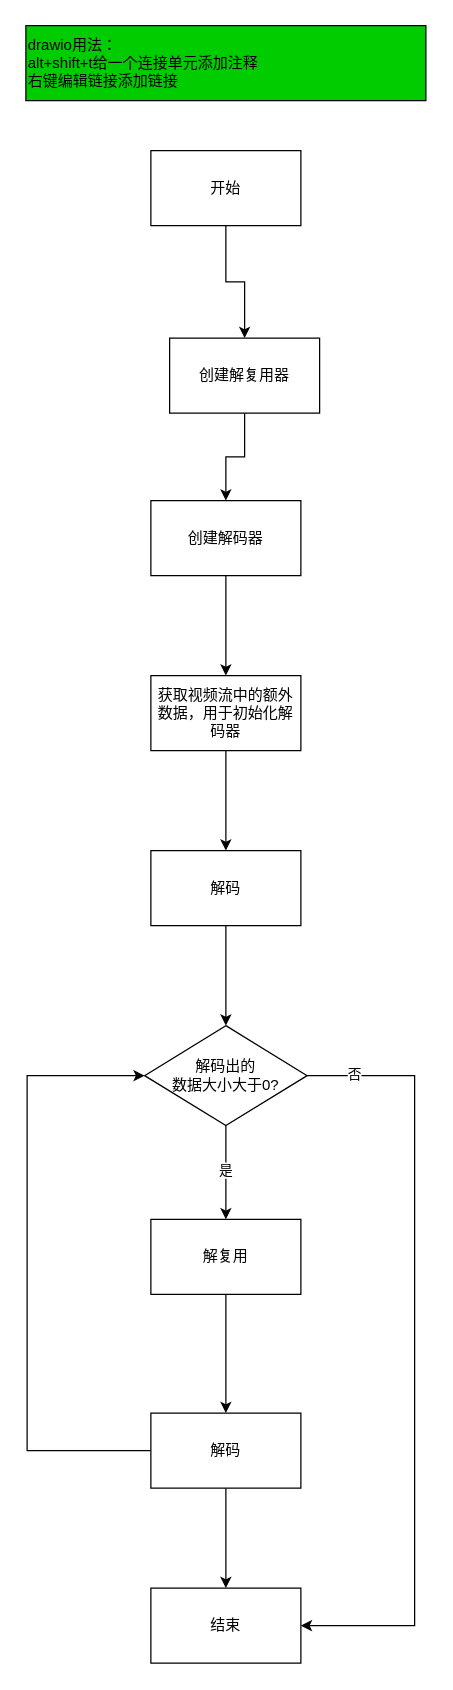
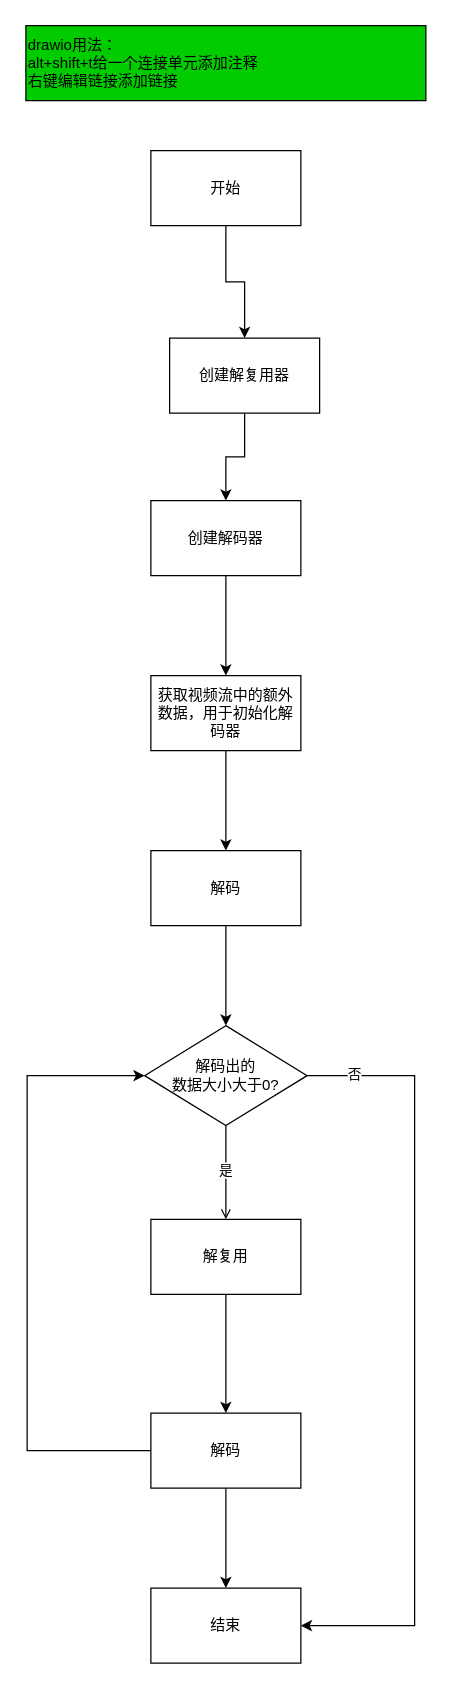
edge "解码出的 数据大小大于0?" -> "解复用": arrowhead classic -> open
